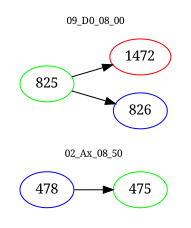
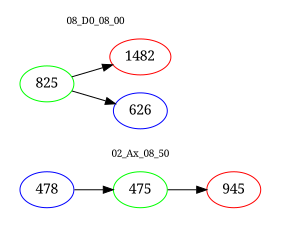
cluster "09_D0_08_00": label "09_D0_08_00" -> "08_D0_08_00"
node "1472": label "1472" -> "1482"
node "826": label "826" -> "626"
node "945": added
